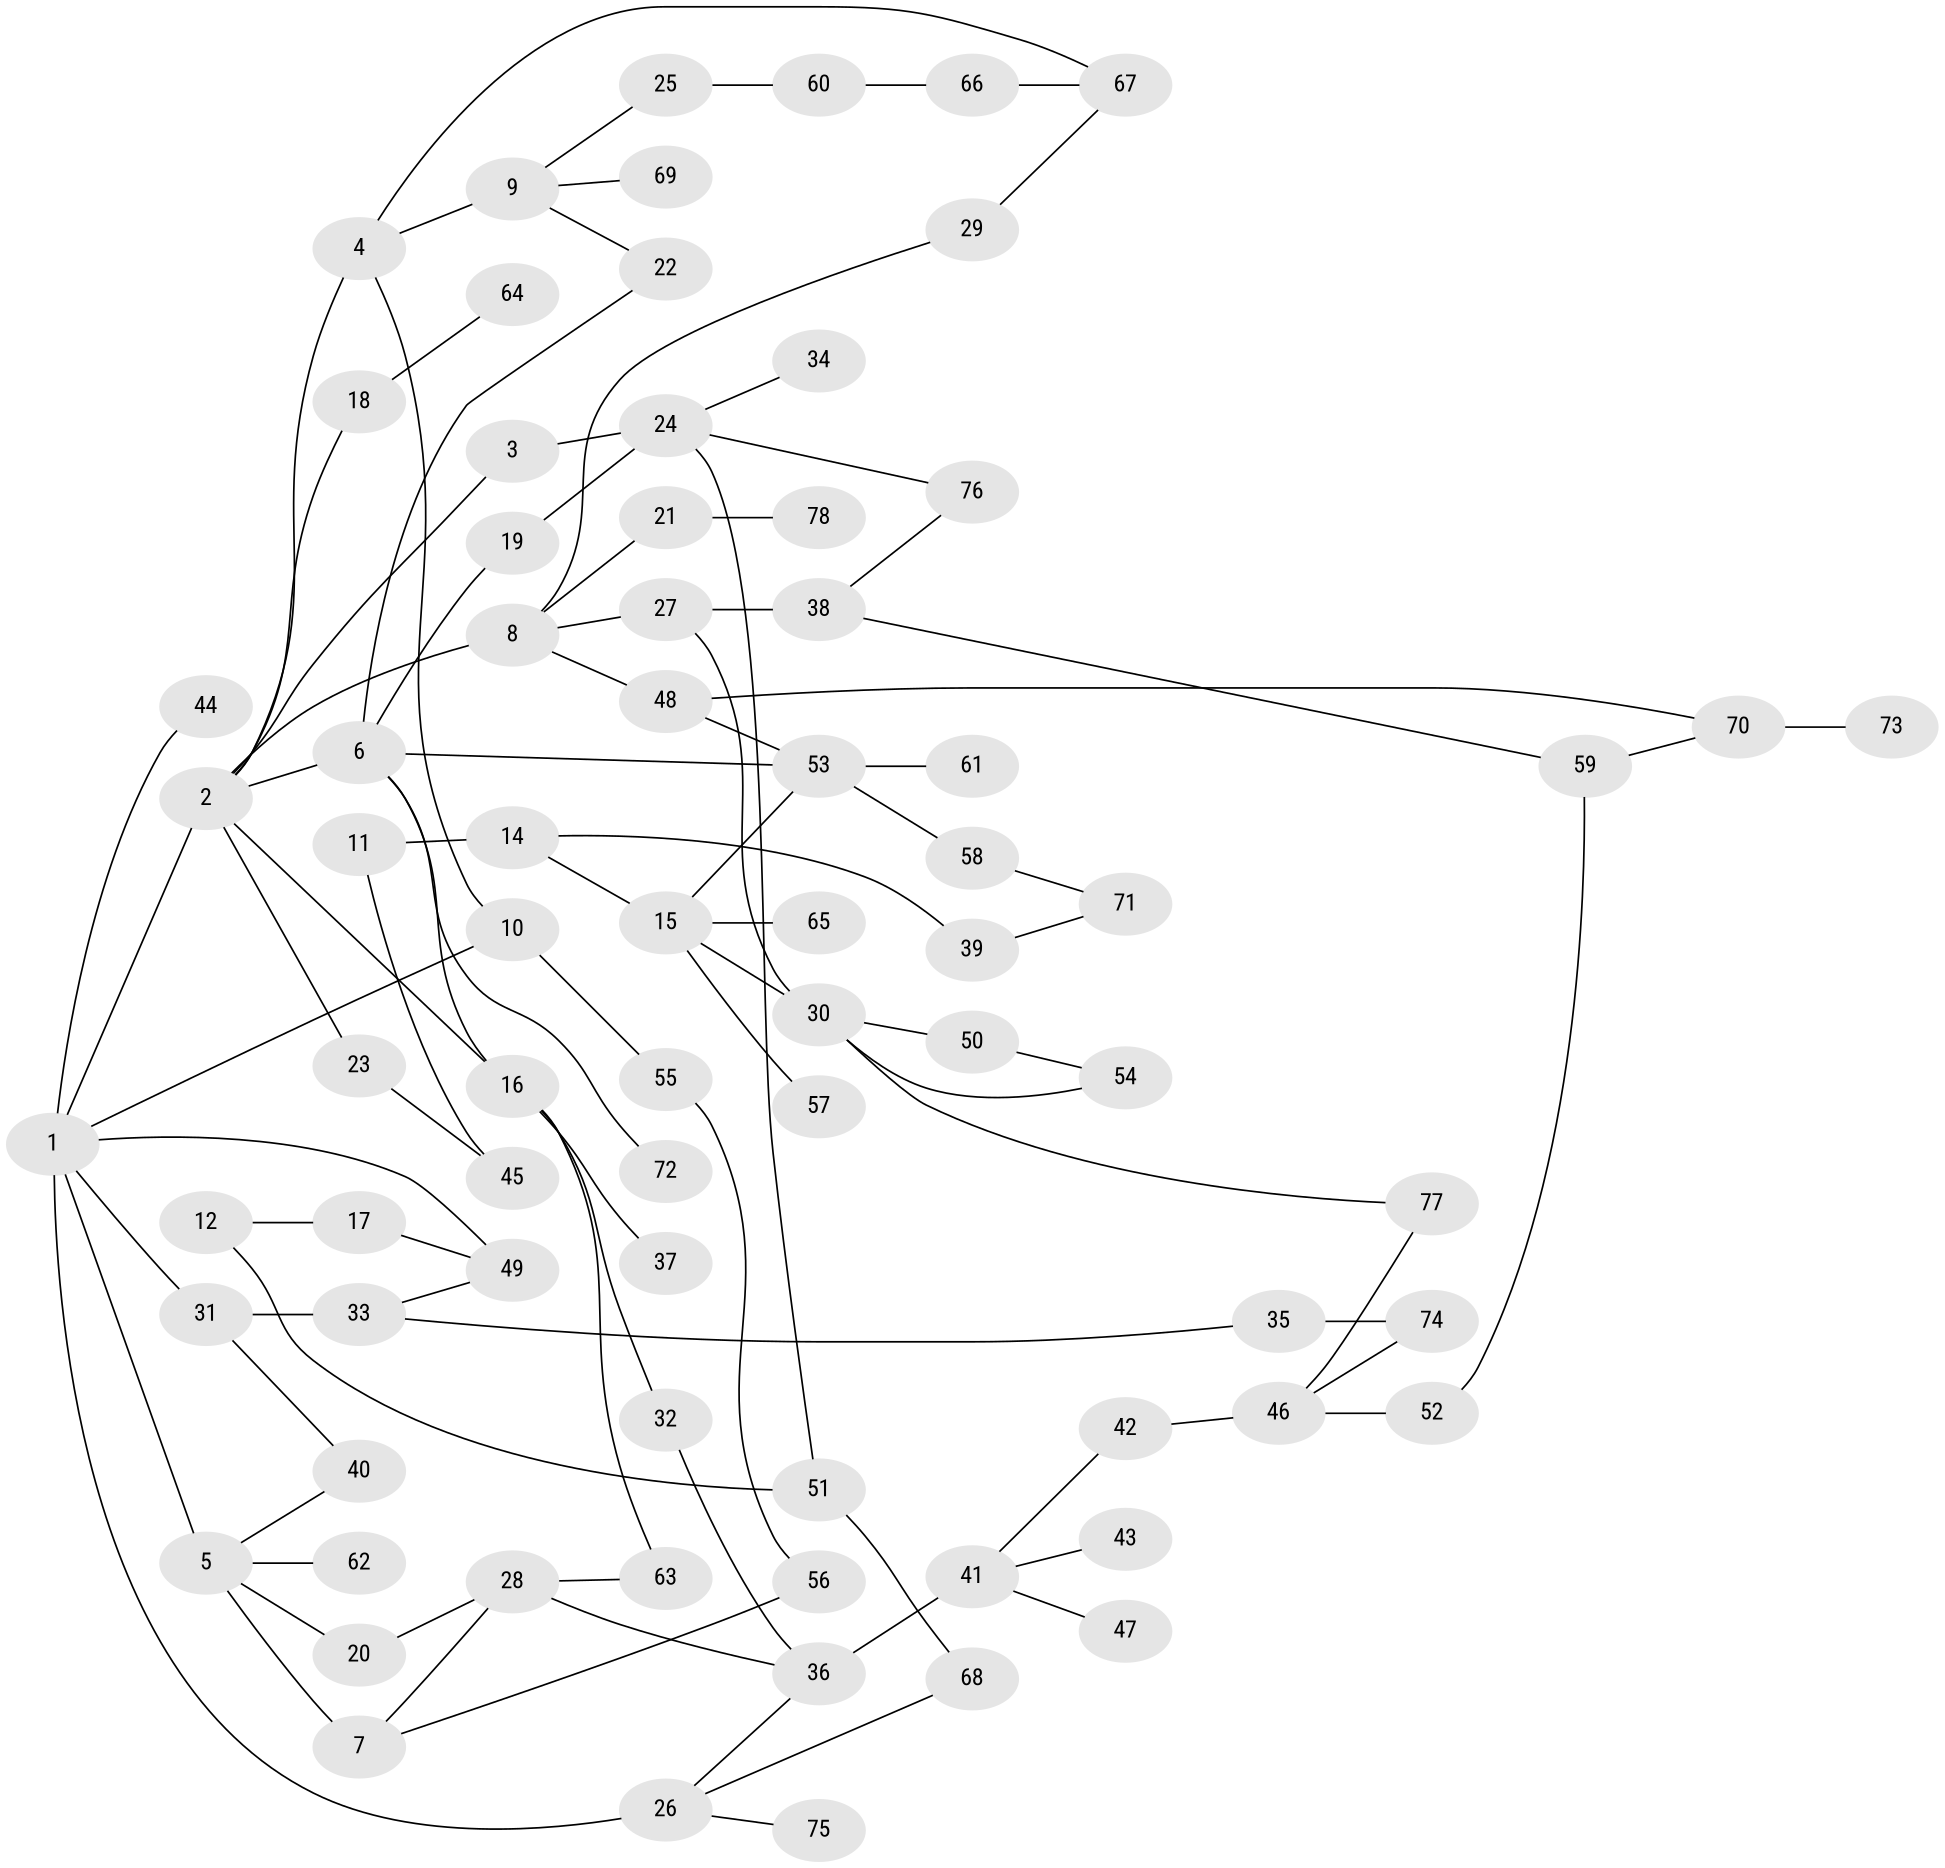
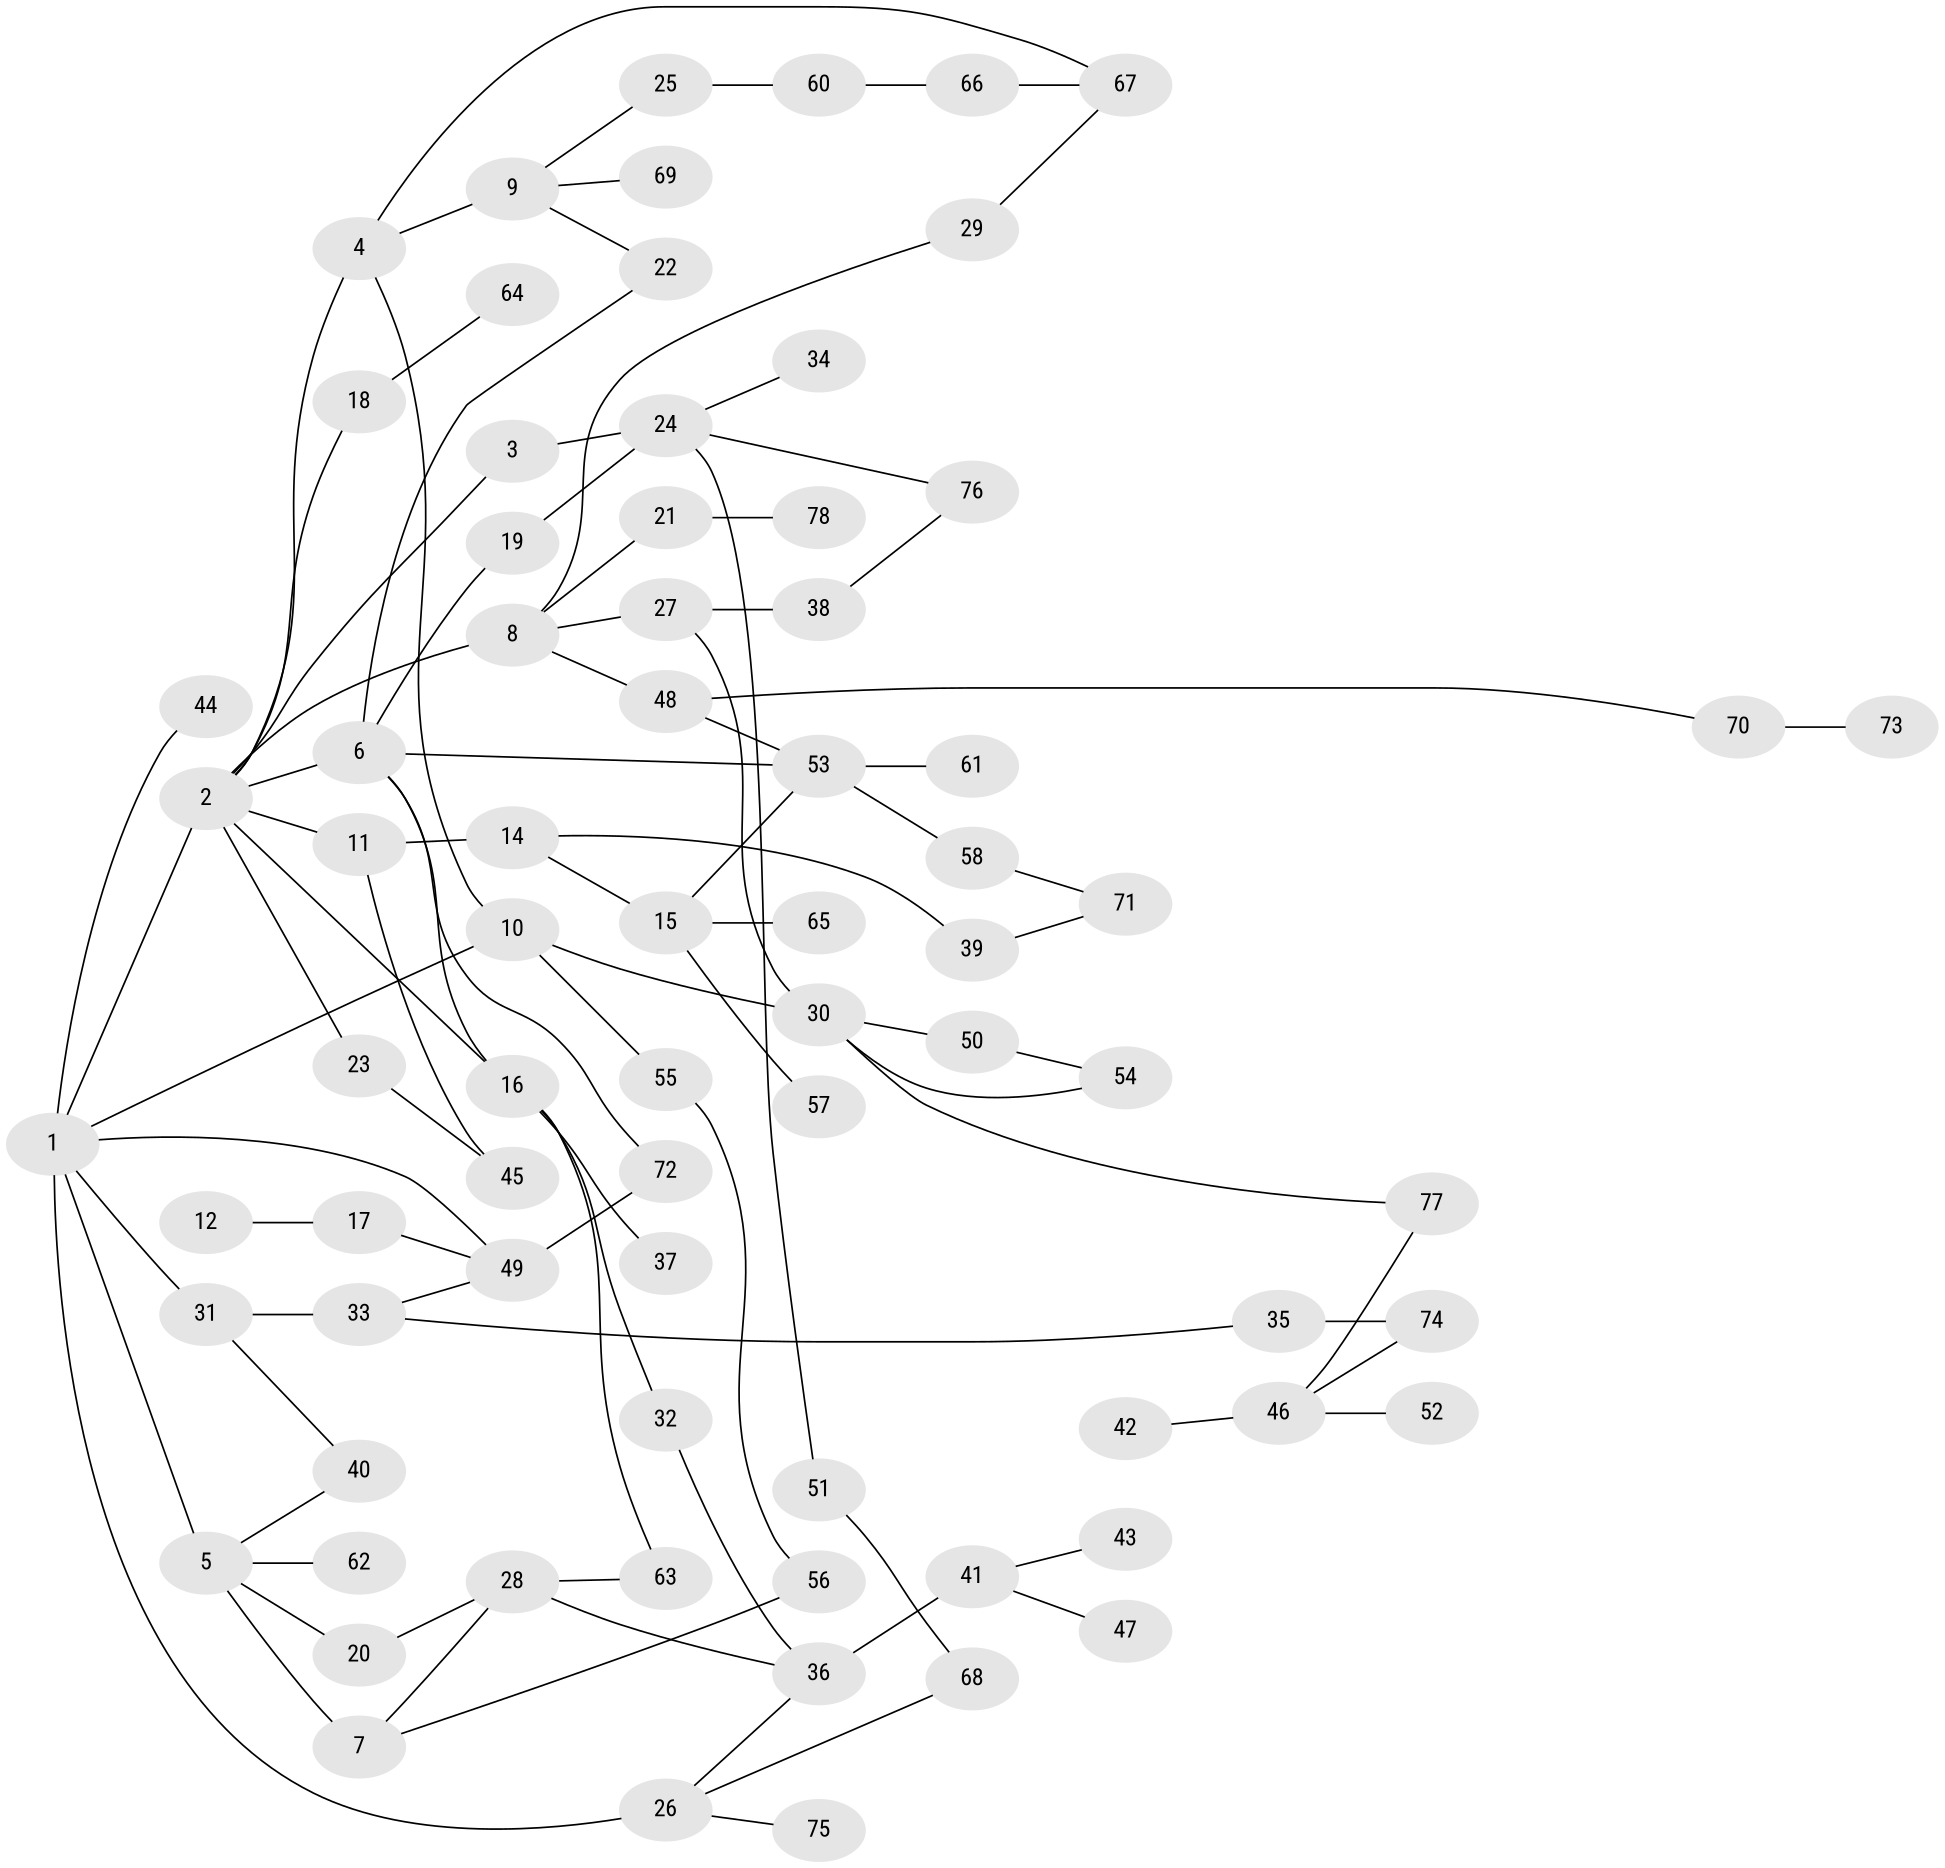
node "59": removed
edge "2" -- "11": added
edge "15" -- "30": now "10" -- "30"
edge "72" -- "49": added
edge "12" -- "51": removed
edge "42" -- "41": removed
